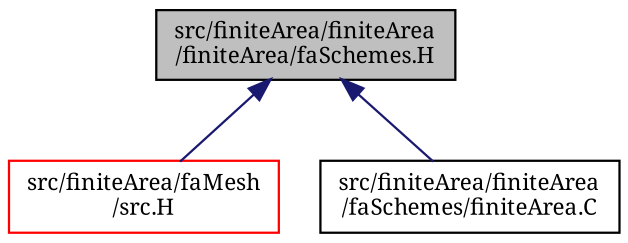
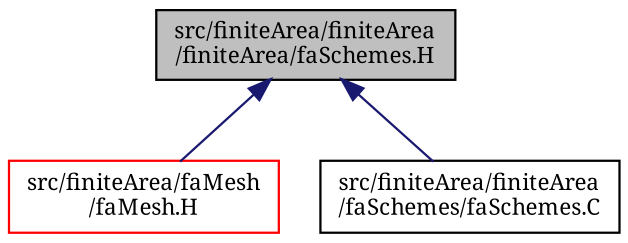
node "src/finiteArea/faMesh /src.H": label "src/finiteArea/faMesh /src.H" -> "src/finiteArea/faMesh /faMesh.H"
node "src/finiteArea/finiteArea /faSchemes/finiteArea.C": label "src/finiteArea/finiteArea /faSchemes/finiteArea.C" -> "src/finiteArea/finiteArea /faSchemes/faSchemes.C"
